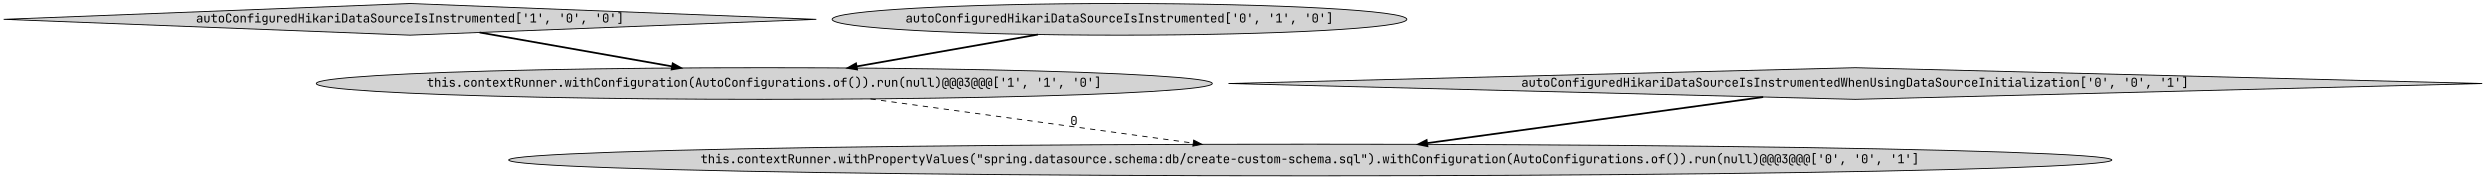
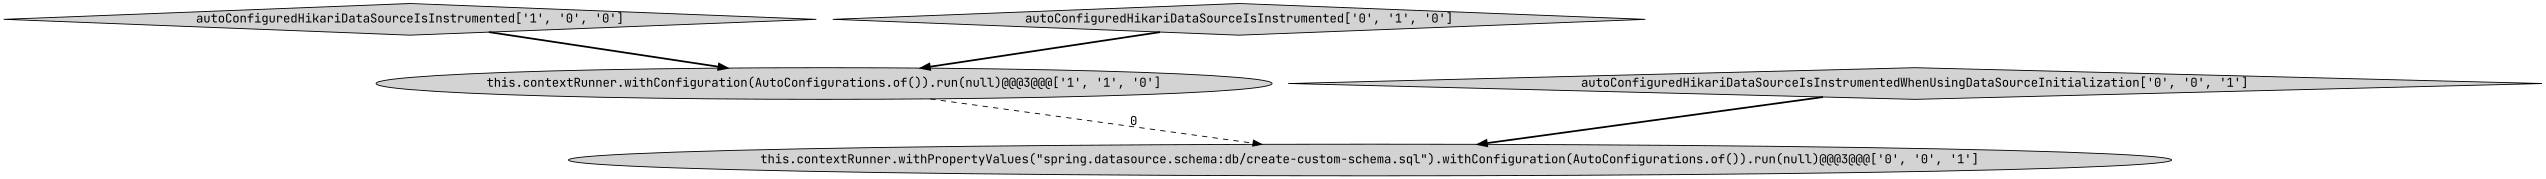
node "autoConfiguredHikariDataSourceIsInstrumented['0', '1', '0']": shape ellipse -> diamond
